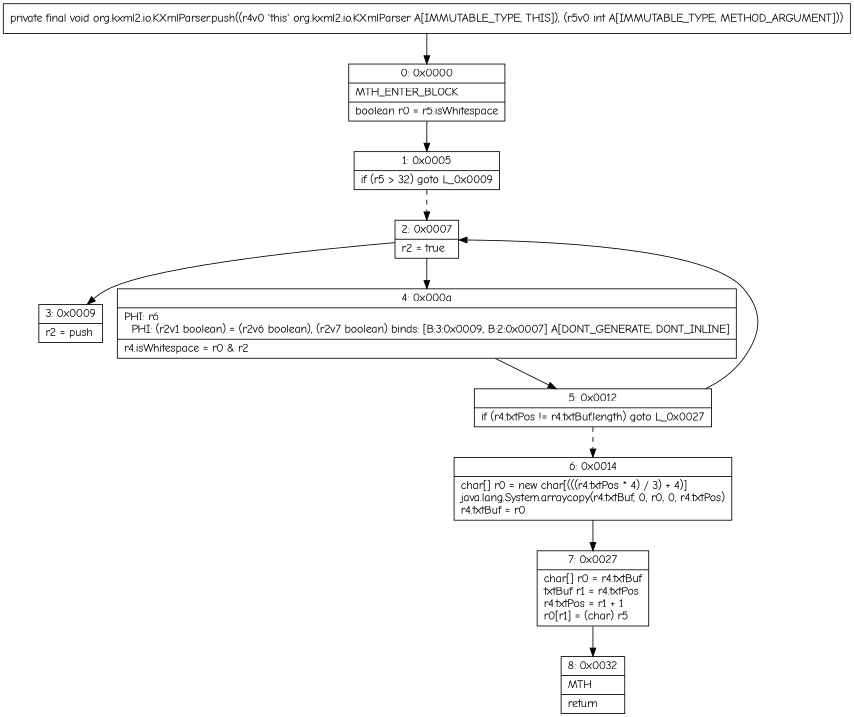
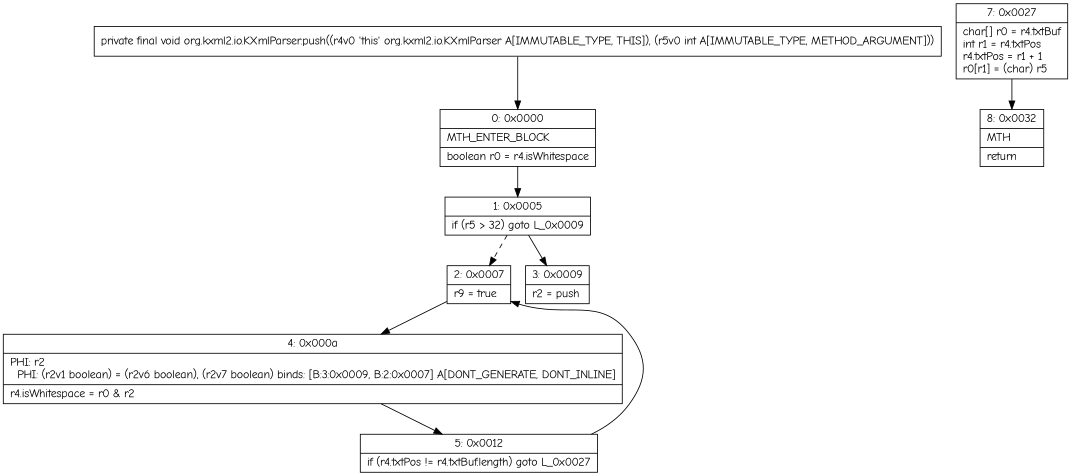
node "0: 0x0000": text "boolean r0 = r5.isWhitespace" -> "boolean r0 = r4.isWhitespace"
node "2: 0x0007": text "r2 = true" -> "r9 = true"
edge "2: 0x0007" -> "3: 0x0009": now "1: 0x0005" -> "3: 0x0009"
node "4: 0x000a": text "PHI: r6" -> "PHI: r2"
node "6: 0x0014": removed
node "7: 0x0027": text "txtBuf r1 = r4.txtPos" -> "int r1 = r4.txtPos"
